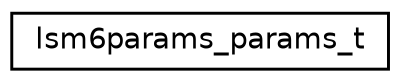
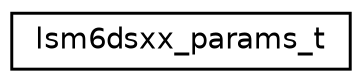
node "lsm6params_params_t": label "lsm6params_params_t" -> "lsm6dsxx_params_t"
